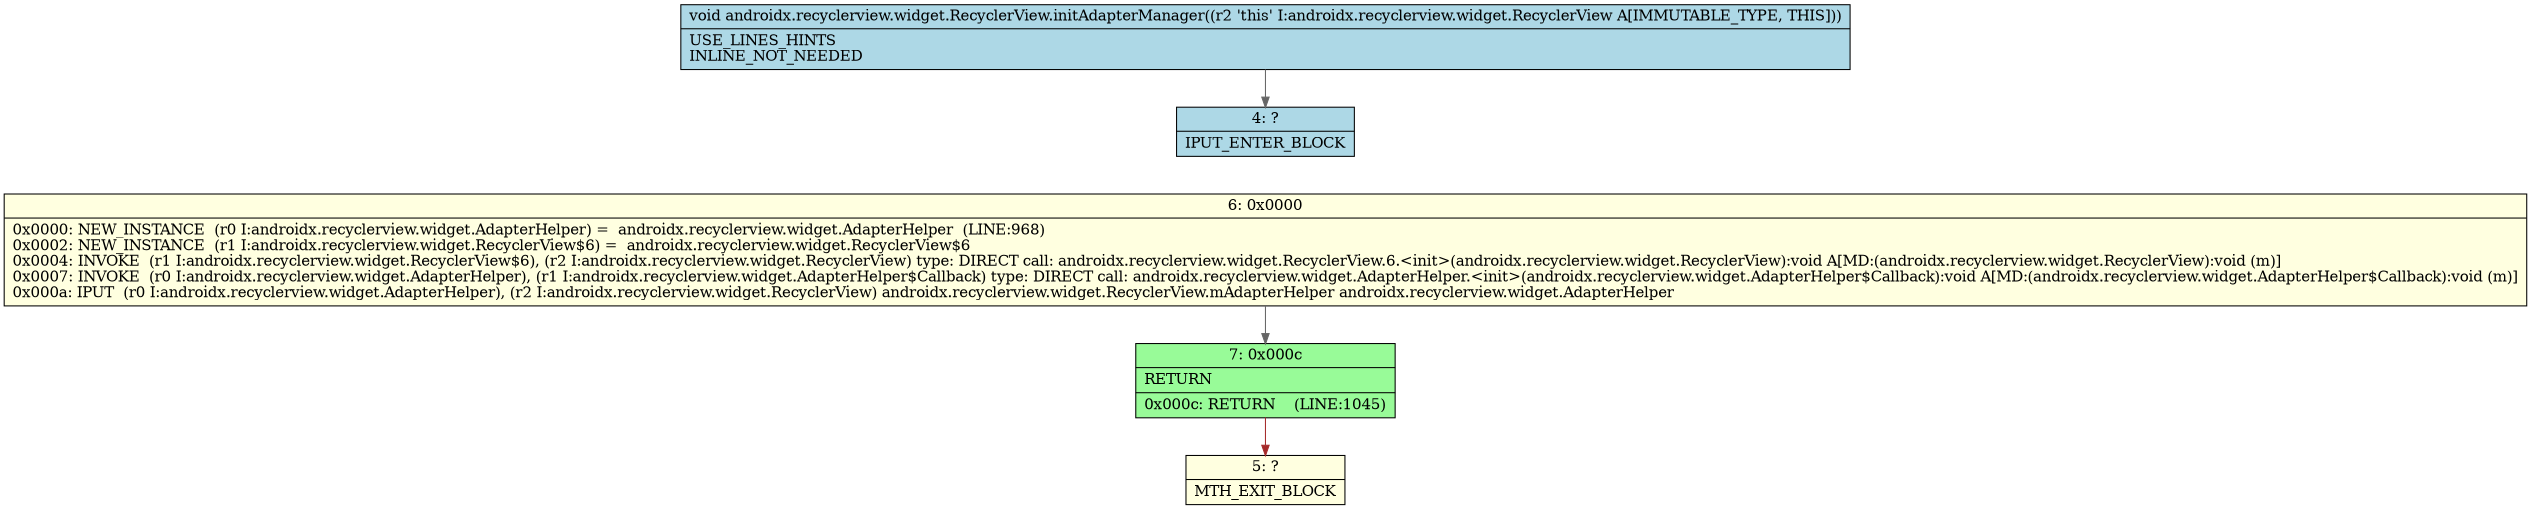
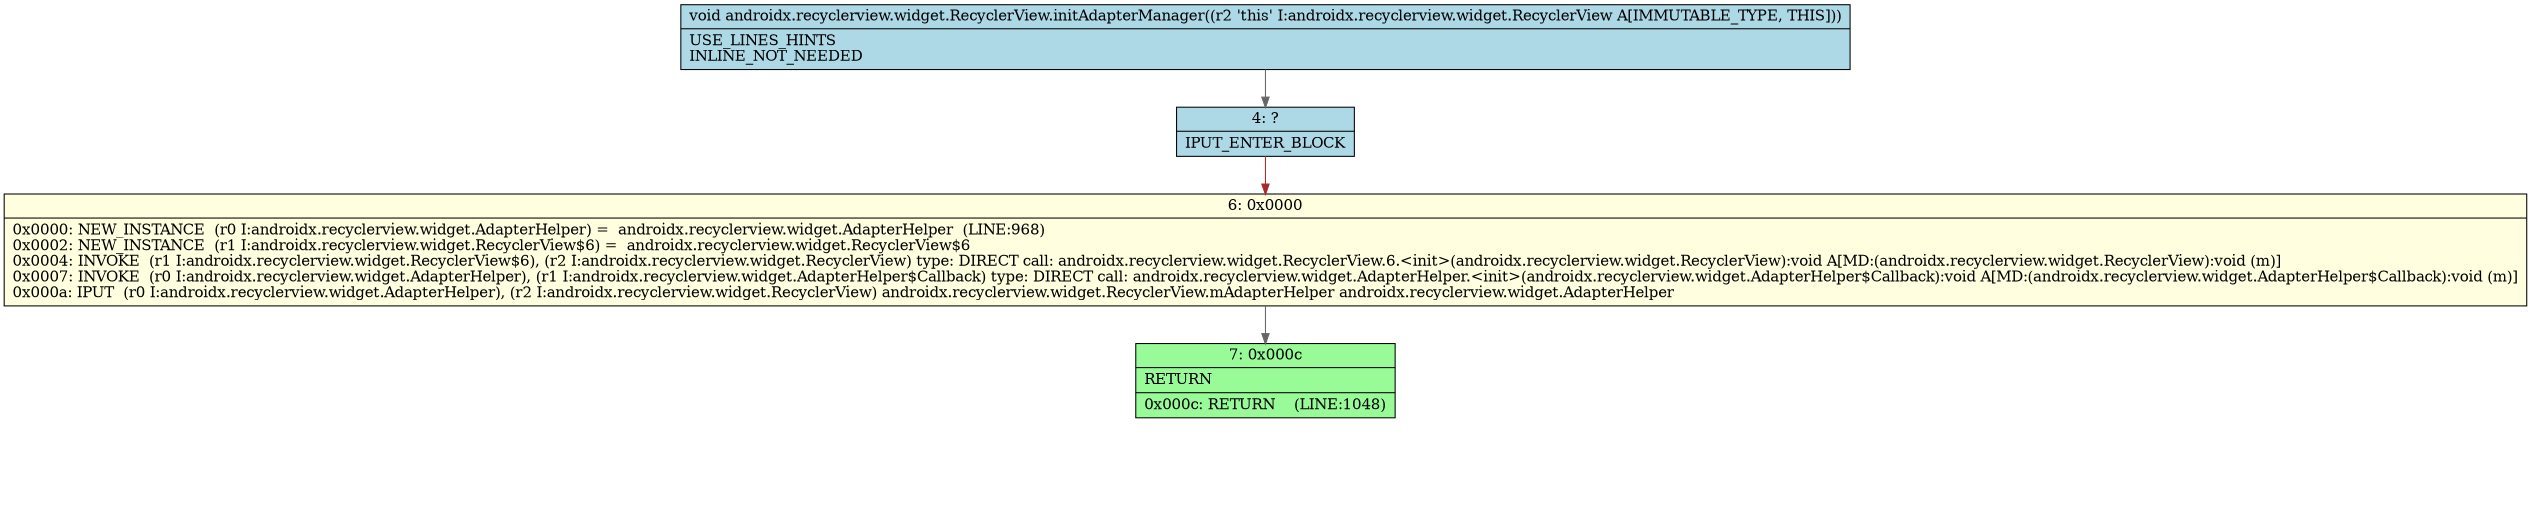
edge "4: ?" -> "6: 0x0000": added
node "7: 0x000c": text "0x000c: RETURN    (LINE:1045)" -> "0x000c: RETURN    (LINE:1048)"
node "5: ?": removed
